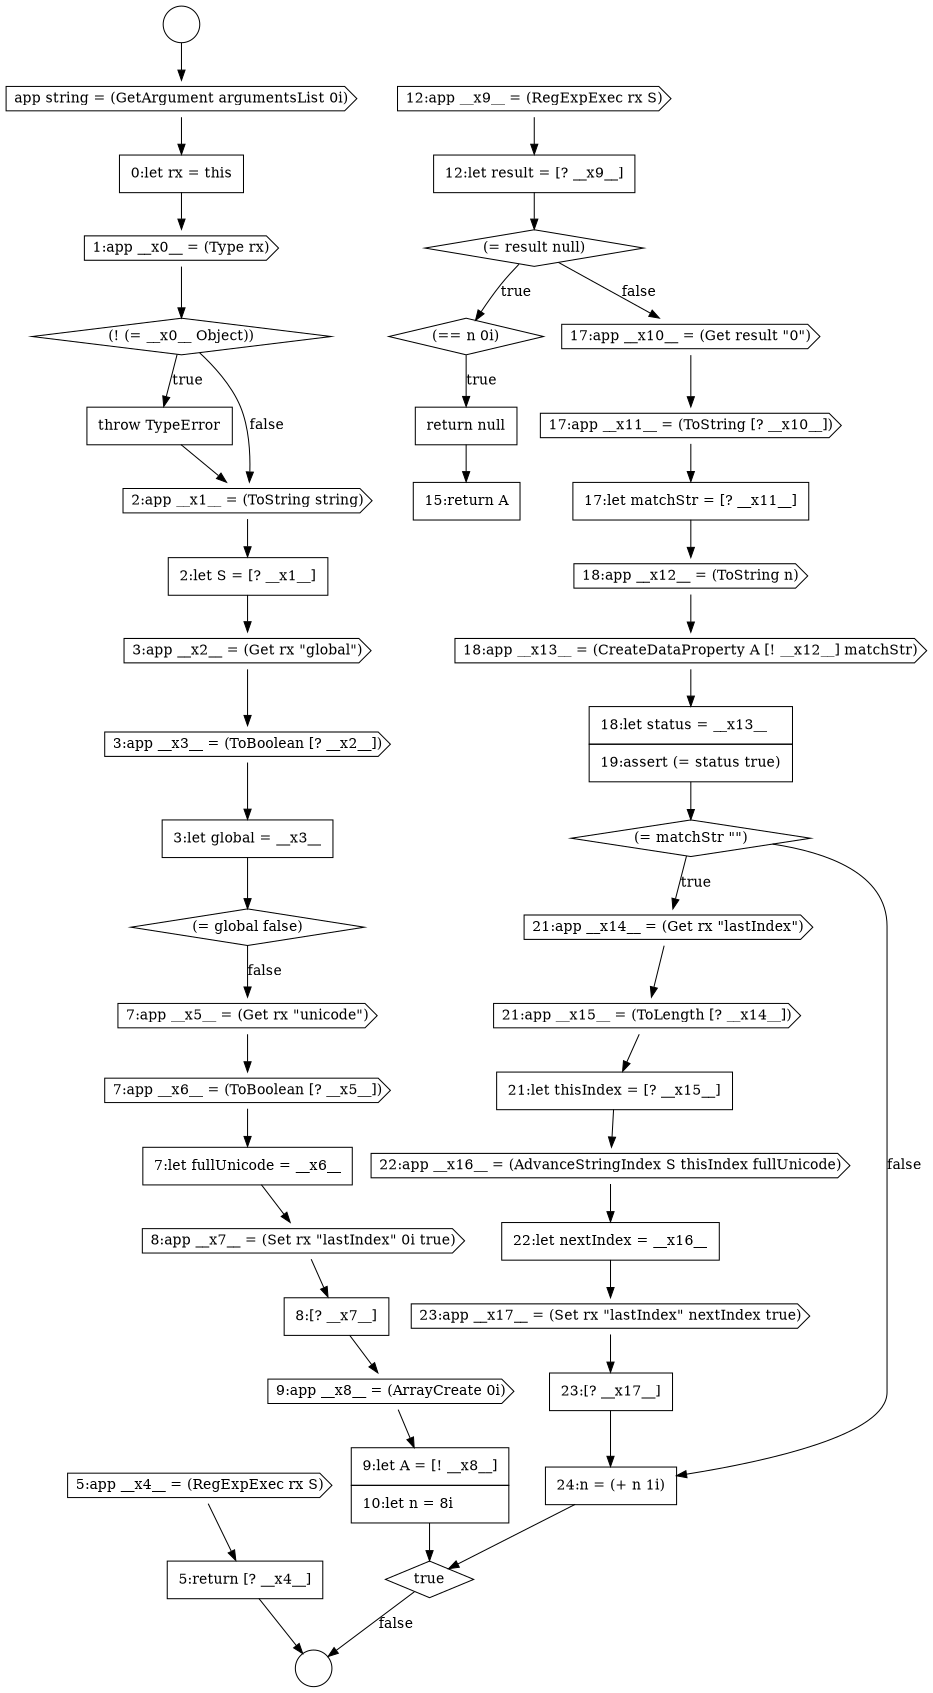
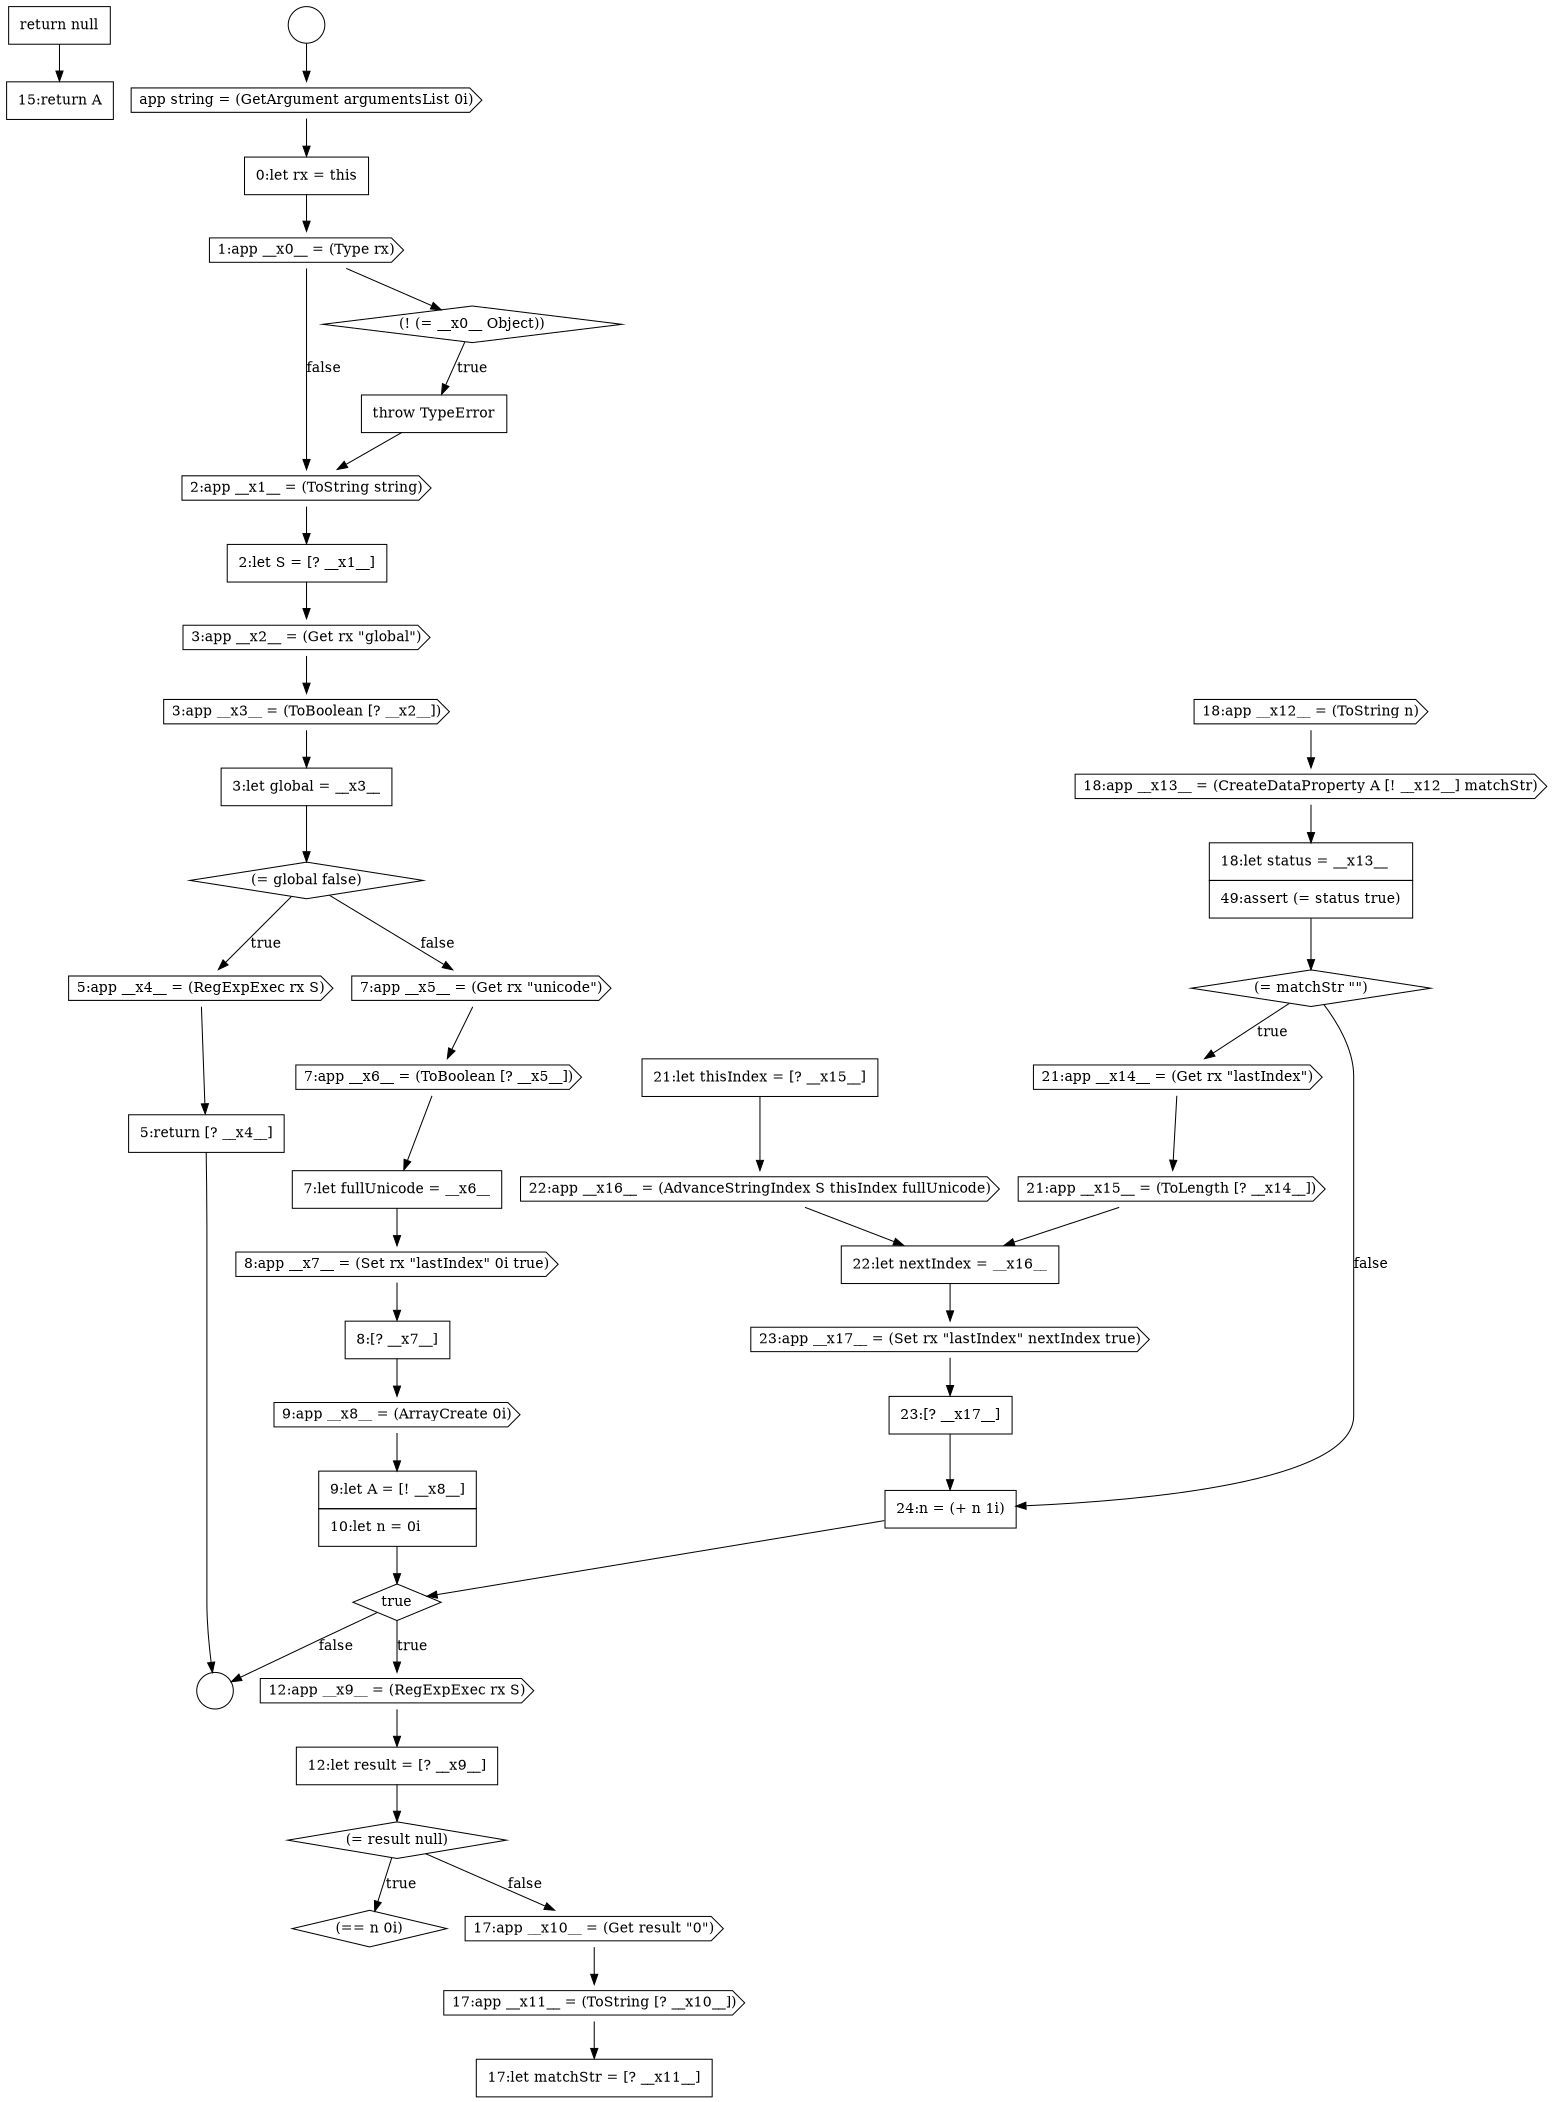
edge "(== n 0i)" -> "return null": removed, label "true"
edge "(! (= __x0__ Object))" -> "2:app __x1__ = (ToString string)": now "1:app __x0__ = (Type rx)" -> "2:app __x1__ = (ToString string)"
edge "17:let matchStr = [? __x11__]" -> "18:app __x12__ = (ToString n)": removed
node "18:let status = __x13__": text "19:assert (= status true)" -> "49:assert (= status true)"
edge "(= global false)" -> "5:app __x4__ = (RegExpExec rx S)": added, label "true"
edge "21:app __x15__ = (ToLength [? __x14__])" -> "21:let thisIndex = [? __x15__]": now "21:app __x15__ = (ToLength [? __x14__])" -> "22:let nextIndex = __x16__"
node "9:let A = [! __x8__]": text "10:let n = 8i" -> "10:let n = 0i"
edge "true" -> "12:app __x9__ = (RegExpExec rx S)": added, label "true"
